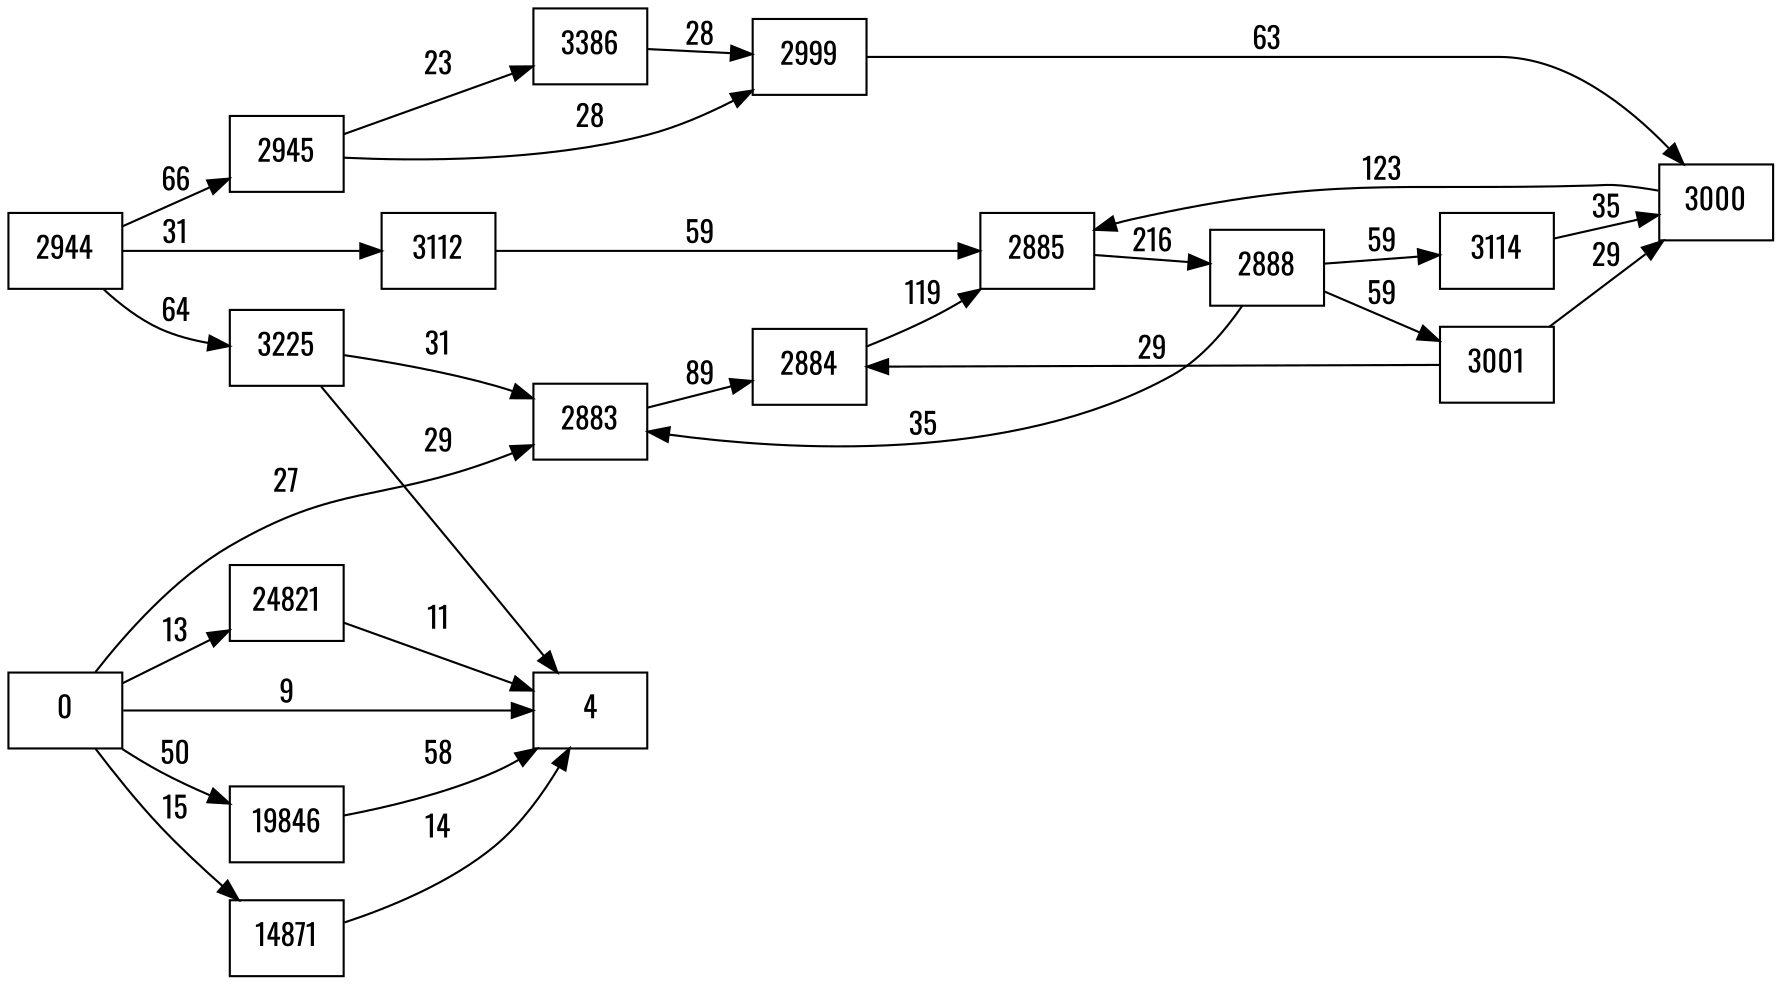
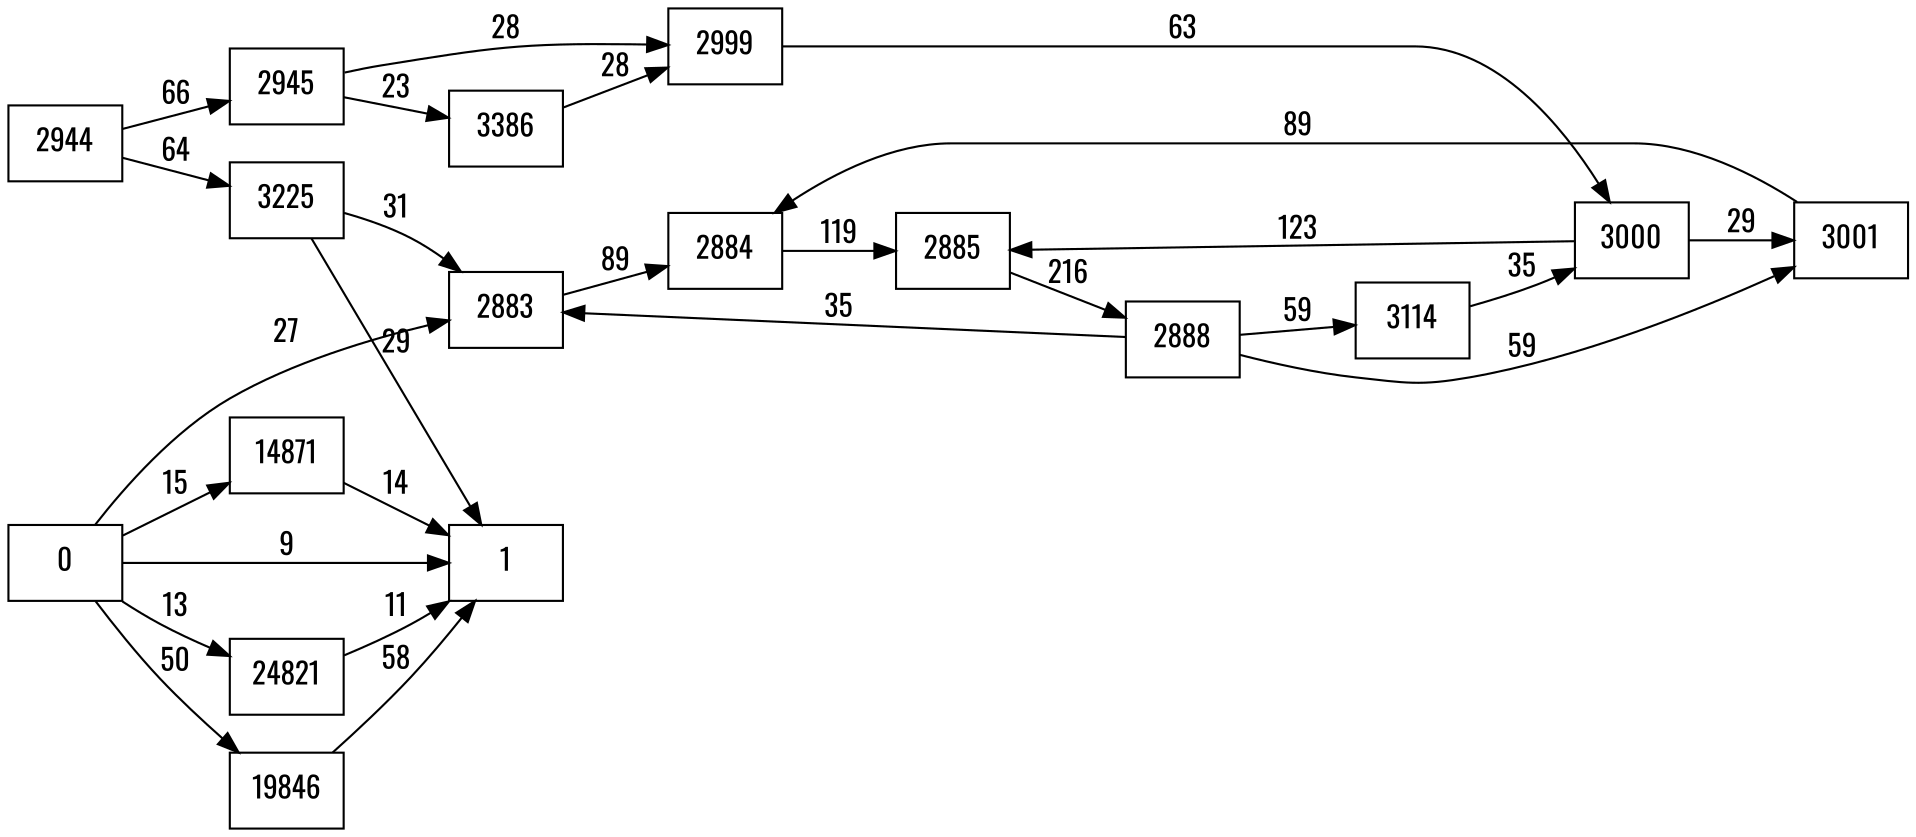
node "3112": removed
edge "3001" -> "3000": reversed
edge "3001" -> "2884": label "29" -> "89"
node "4": label "4" -> "1"
